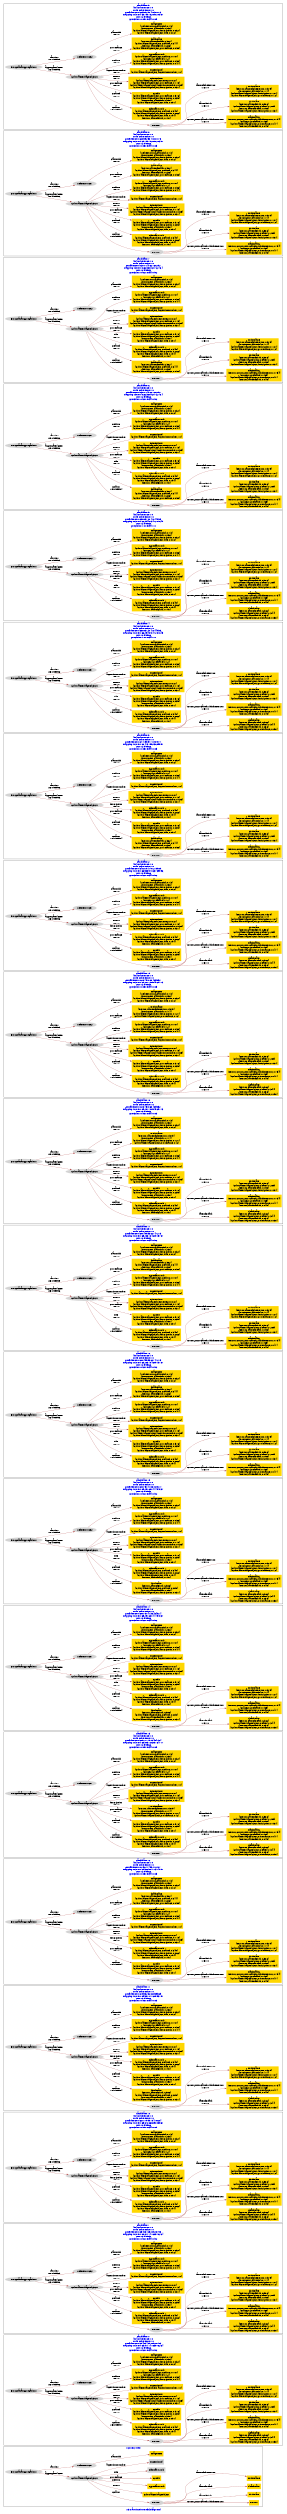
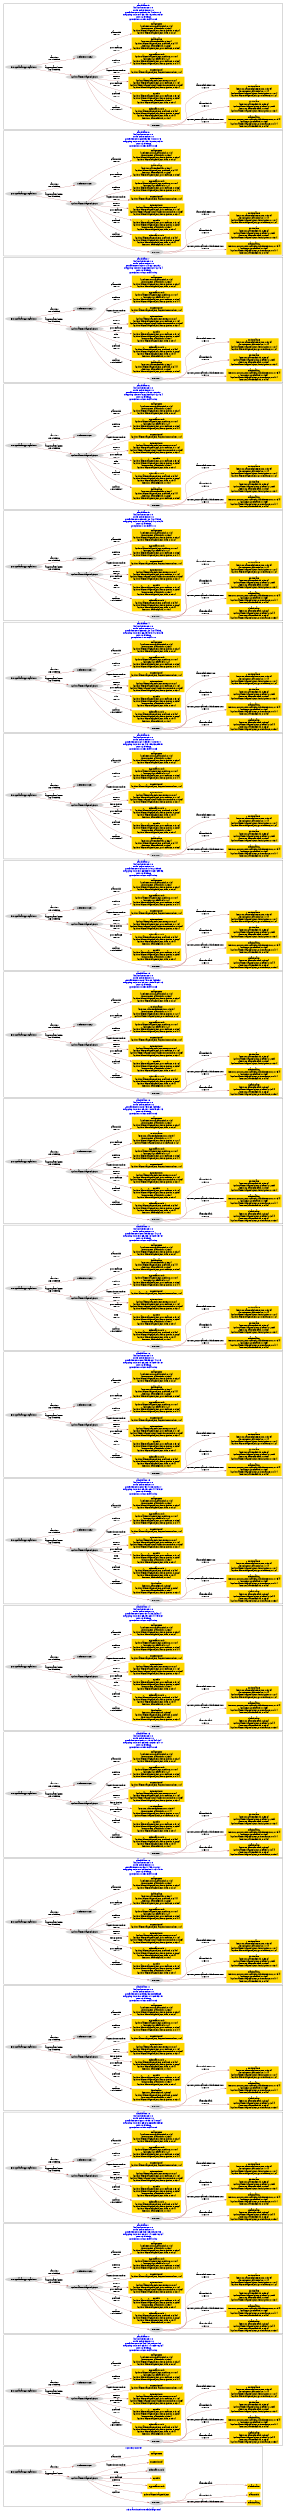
cluster "1-correct title": label "1-correct title" -> "1-correct model"
node "Accessionid": fillcolor lightgray -> gold
node "Artistname": removed
node "birthDate": label "birthDate" -> "classLink"
node "Person": label "Person" -> "Nationality"
